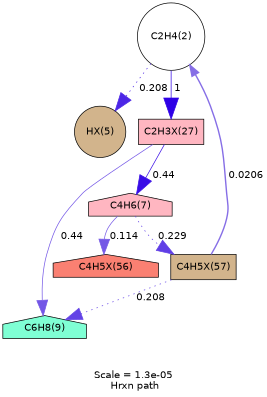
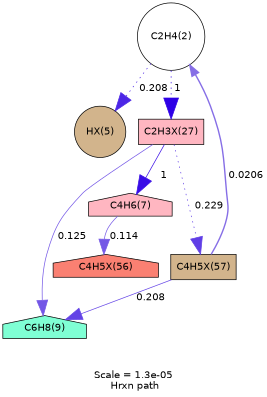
edge "C2H4(2)" -> "C2H3X(27)": style solid -> dotted
edge "C2H3X(27)" -> "C4H6(7)": label " 0.44" -> " 1"
edge "C4H6(7)" -> "C4H5X(57)": now "C2H3X(27)" -> "C4H5X(57)"
edge "C2H3X(27)" -> "C6H8(9)": label " 0.44" -> " 0.125"
edge "C4H5X(57)" -> "C6H8(9)": style dotted -> solid
